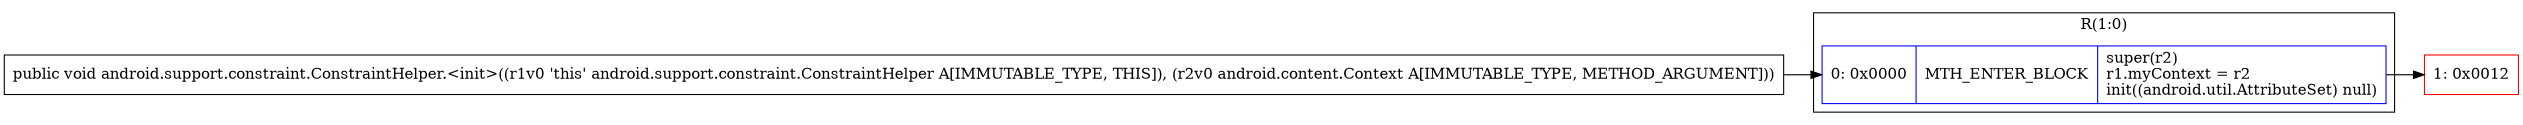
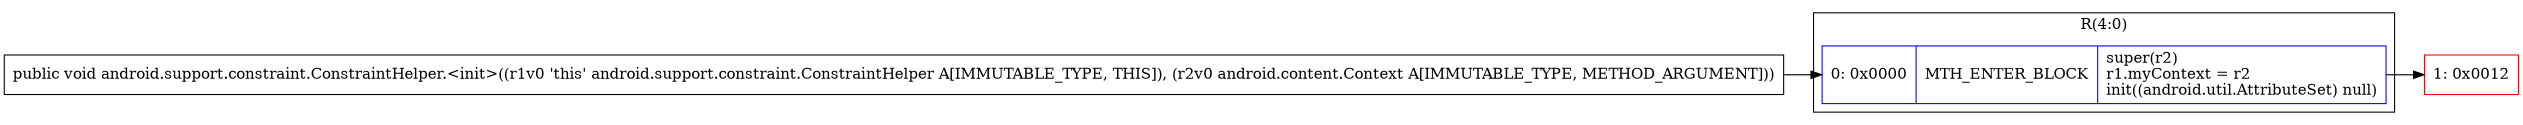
cluster "R(1:0)": label "R(1:0)" -> "R(4:0)"
